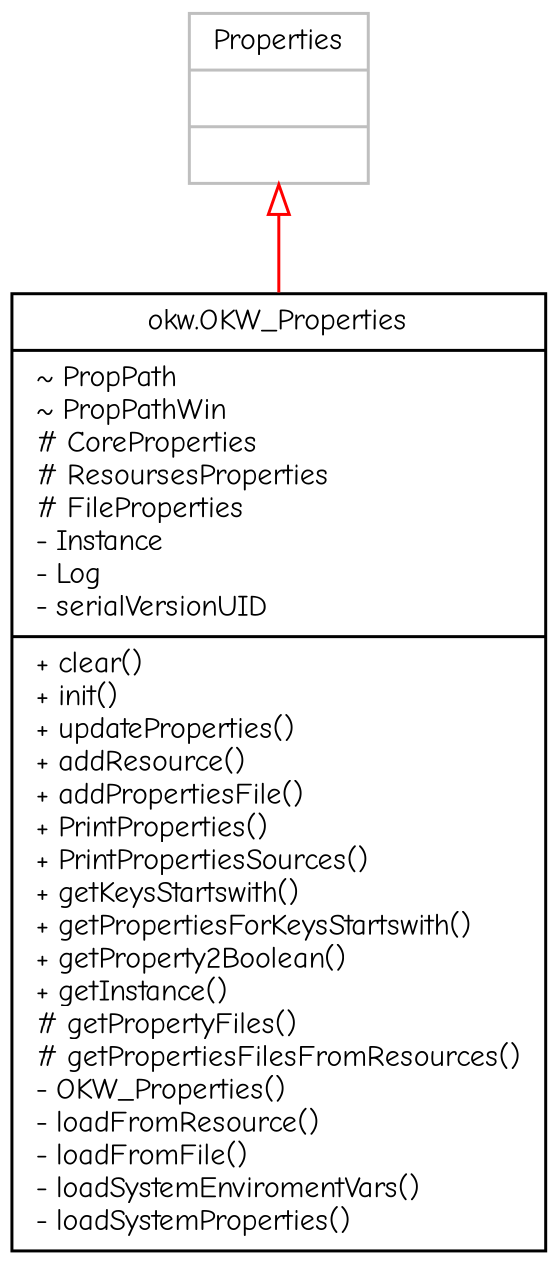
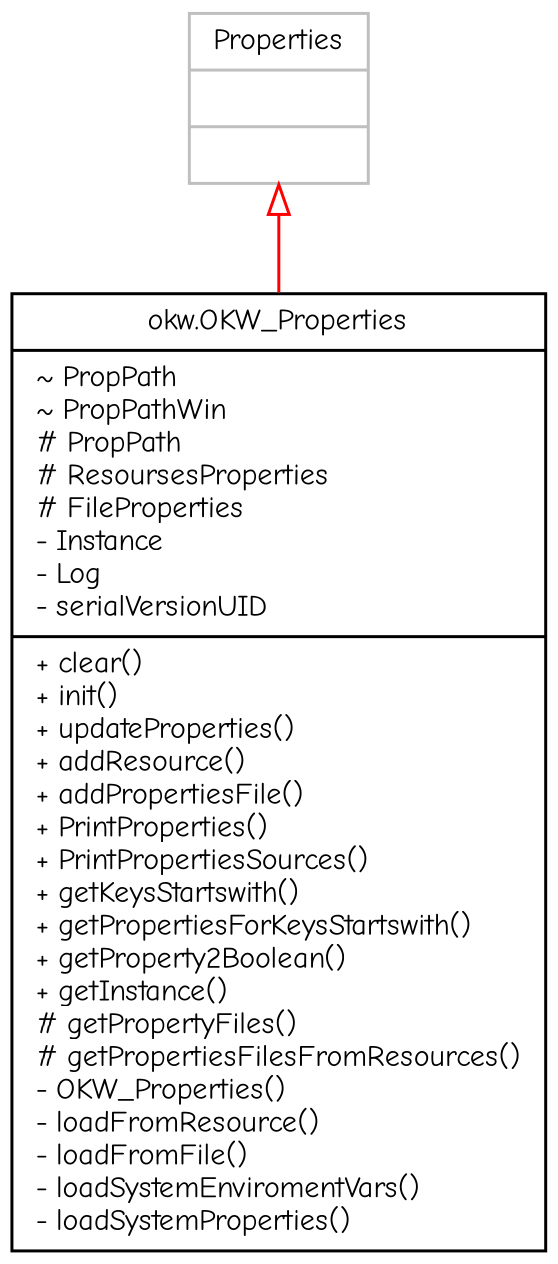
node "okw.OKW_Properties": text "# CoreProperties" -> "# PropPath"
